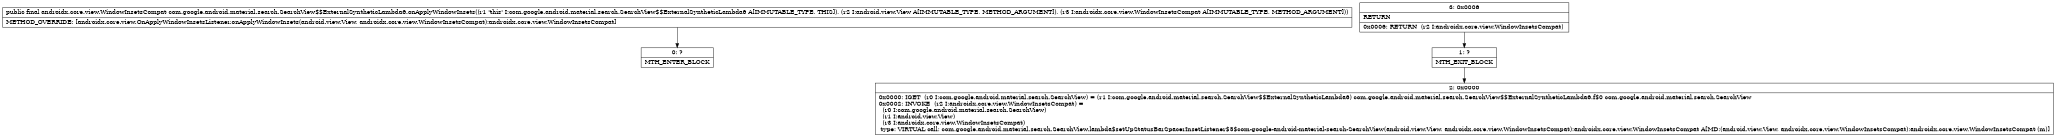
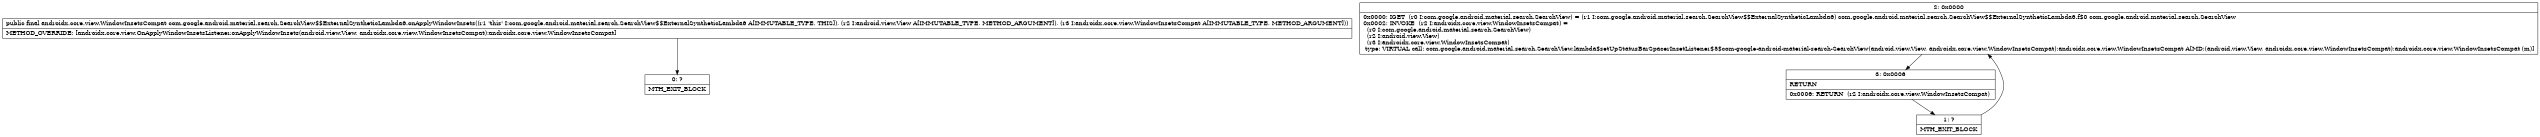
edge "2: 0x0000" -> "3: 0x0006": added
node "0: ?": text "MTH_ENTER_BLOCK" -> "MTH_EXIT_BLOCK"
node "2: 0x0000": text "(r1 I:android.view.View)" -> "(r2 I:android.view.View)"
